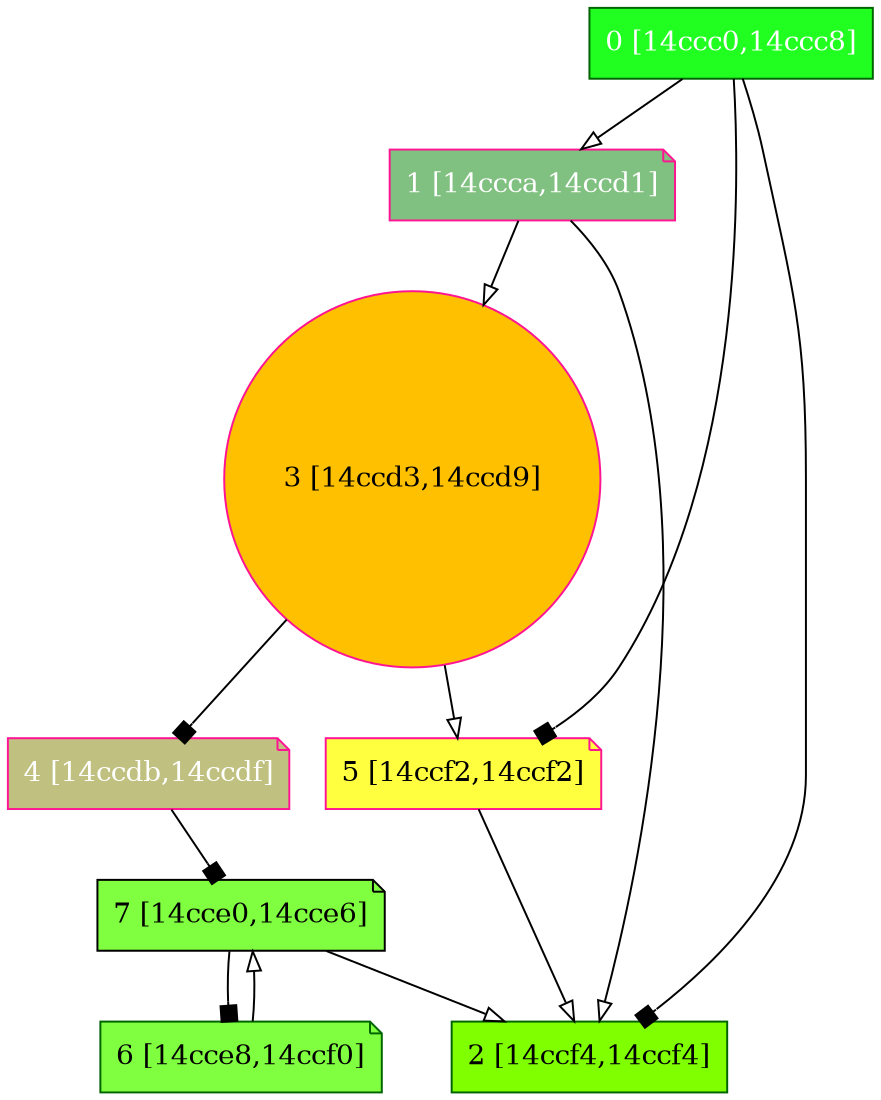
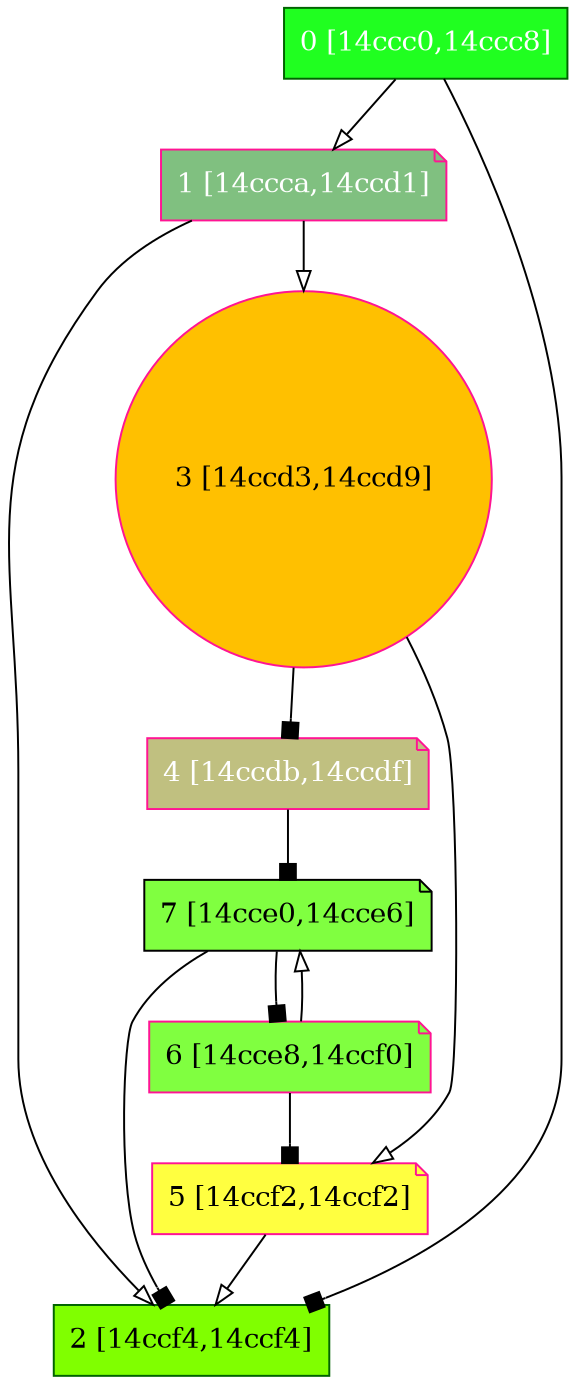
edge "0 [14ccc0,14ccc8]" -> "5 [14ccf2,14ccf2]": now "6 [14cce8,14ccf0]" -> "5 [14ccf2,14ccf2]"
edge "7 [14cce0,14cce6]" -> "2 [14ccf4,14ccf4]": arrowhead onormal -> box
node "6 [14cce8,14ccf0]": color darkgreen -> deeppink
